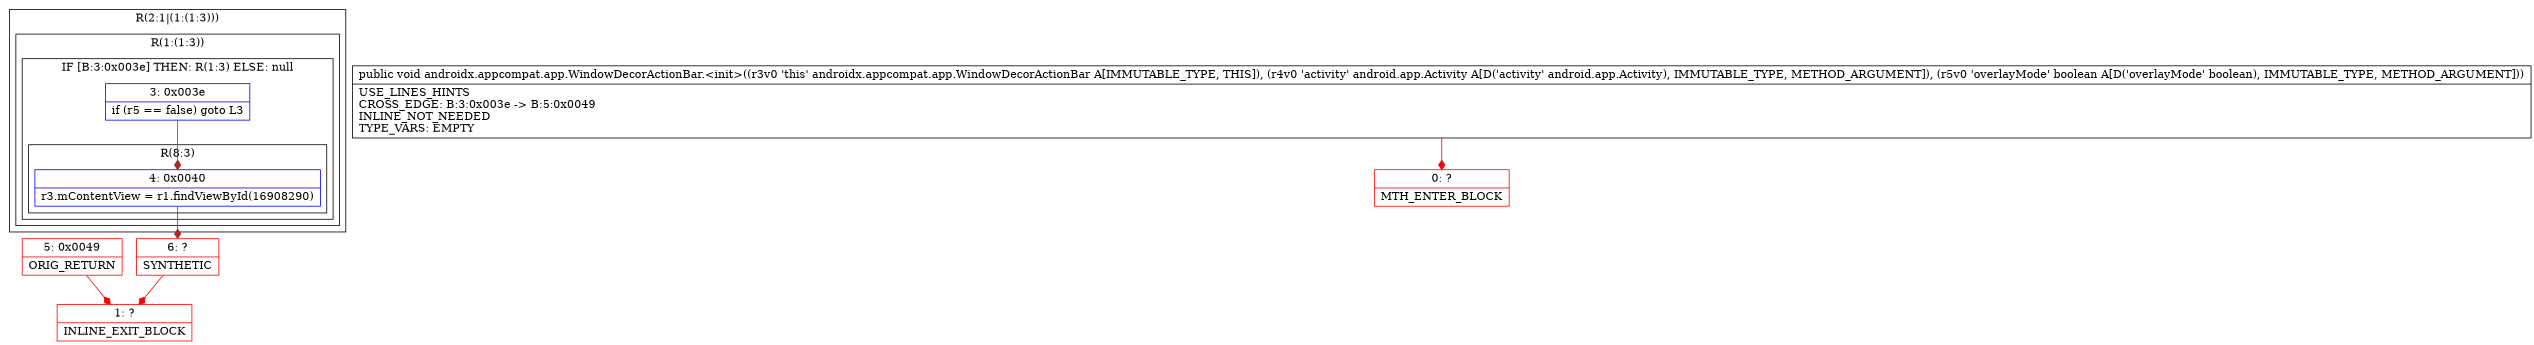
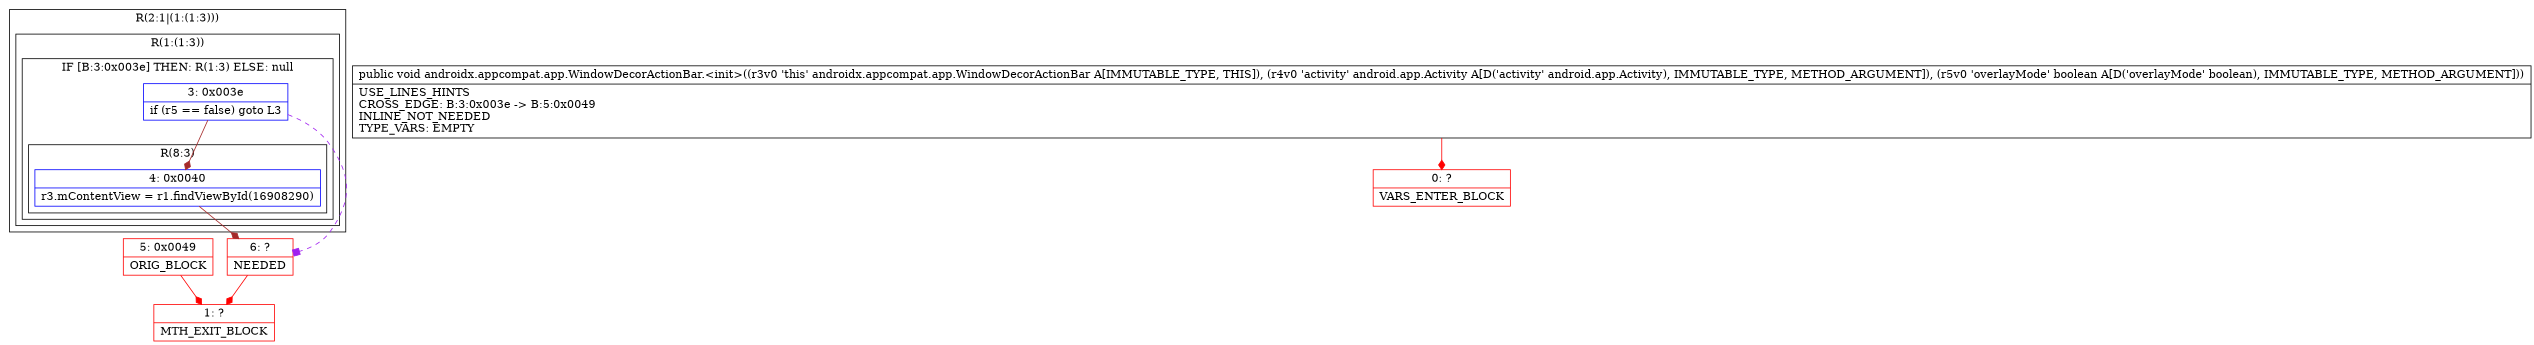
edge "3: 0x003e" -> "6: ?": added
node "0: ?": text "MTH_ENTER_BLOCK" -> "VARS_ENTER_BLOCK"
node "5: 0x0049": text "ORIG_RETURN" -> "ORIG_BLOCK"
node "6: ?": text "SYNTHETIC" -> "NEEDED"
node "1: ?": text "INLINE_EXIT_BLOCK" -> "MTH_EXIT_BLOCK"
